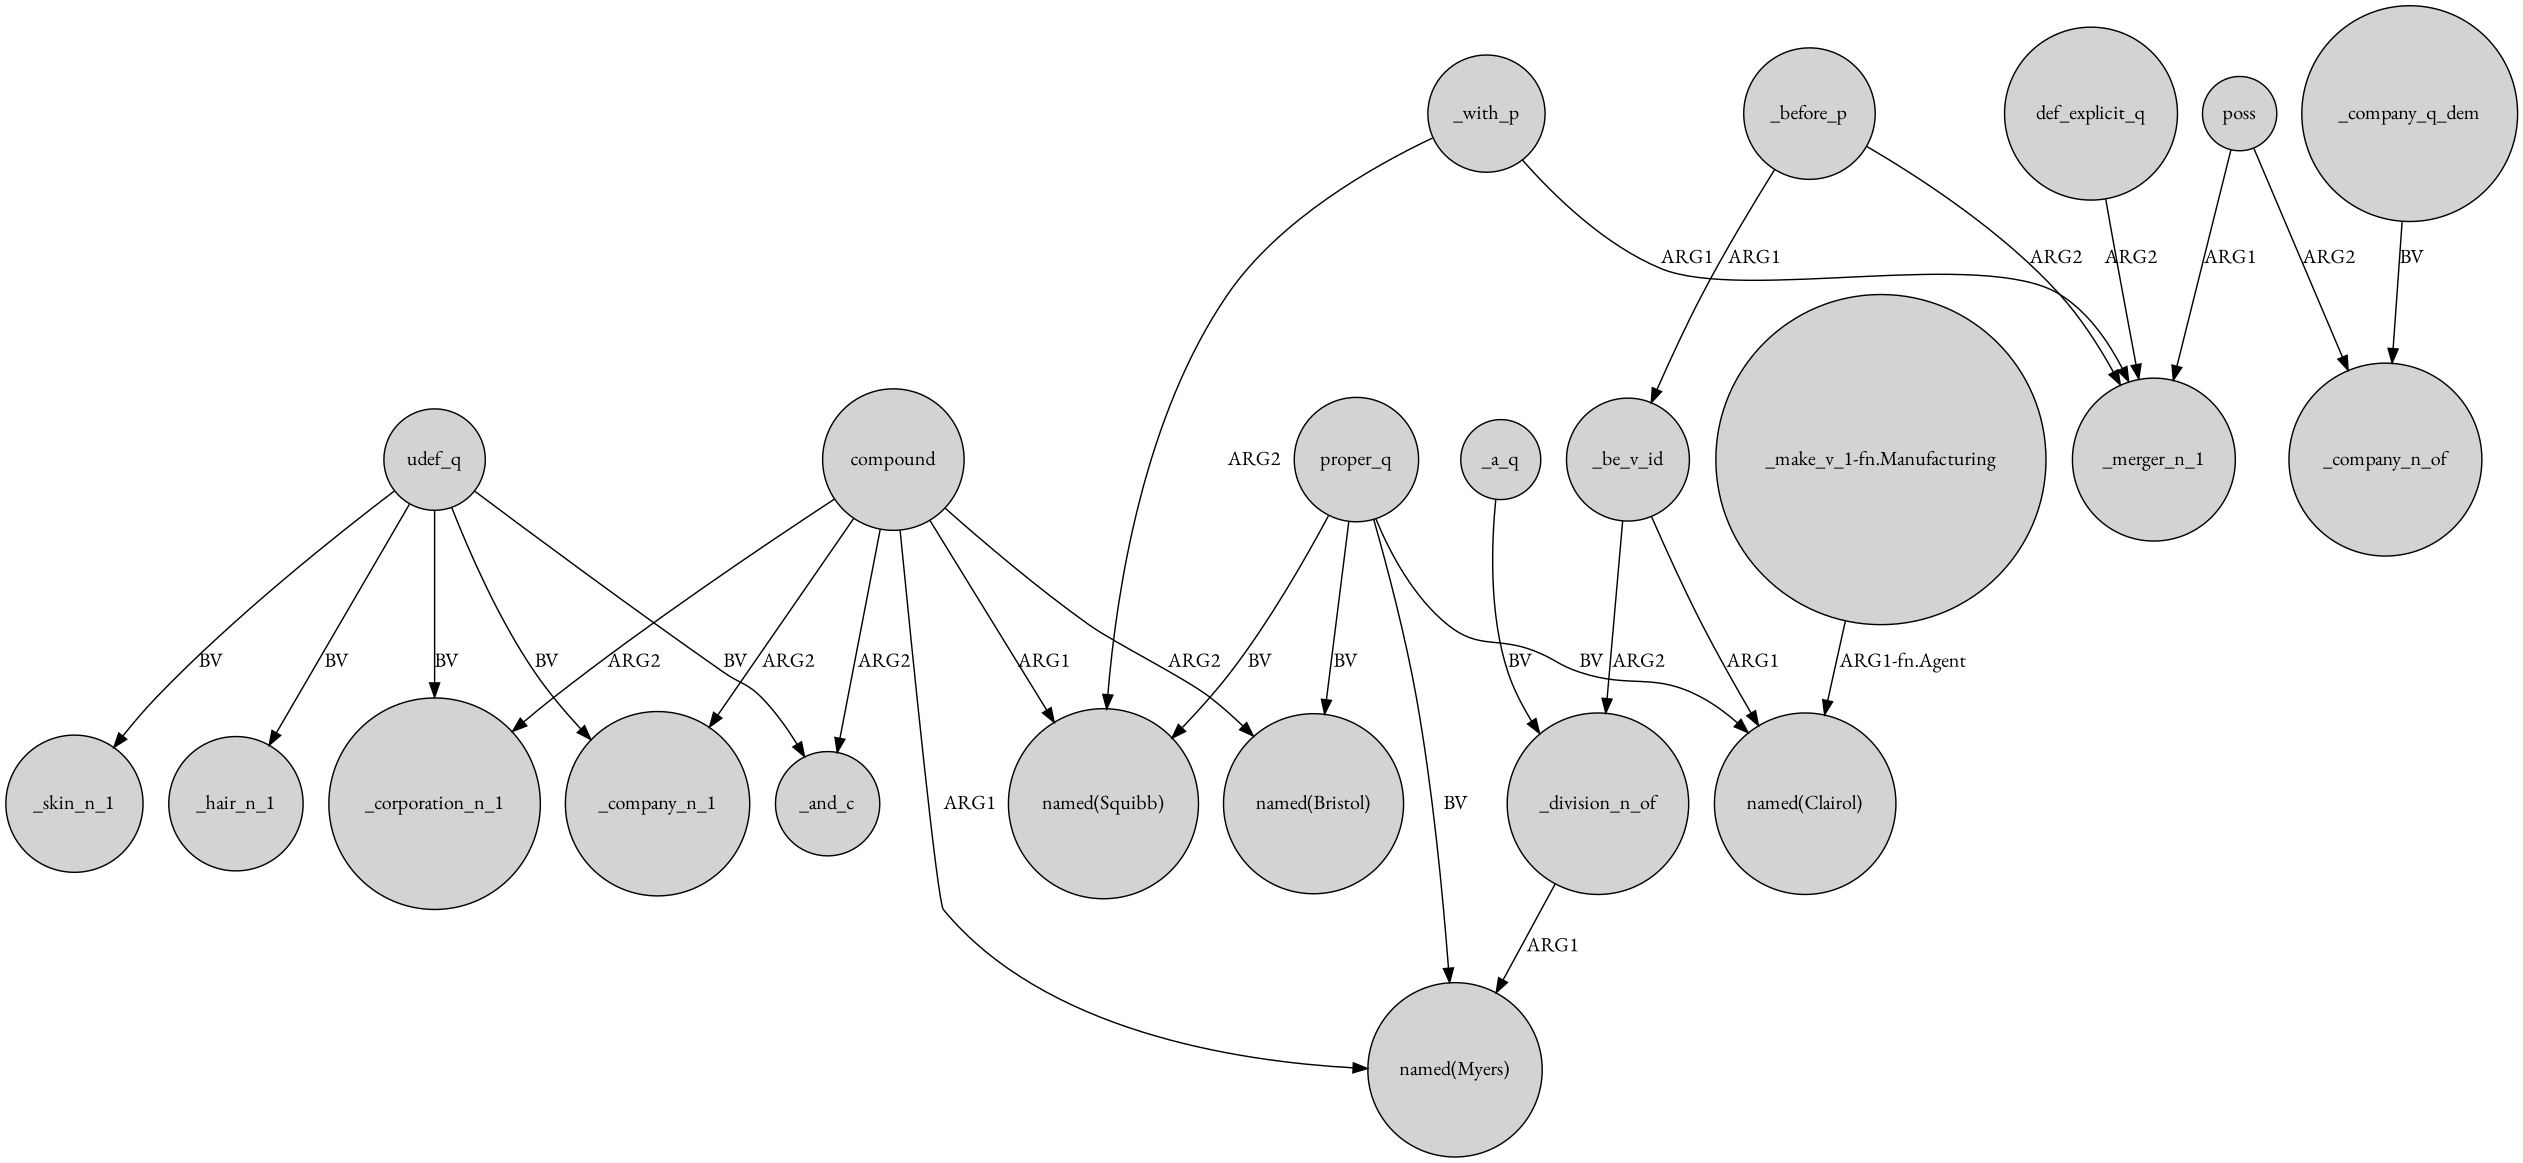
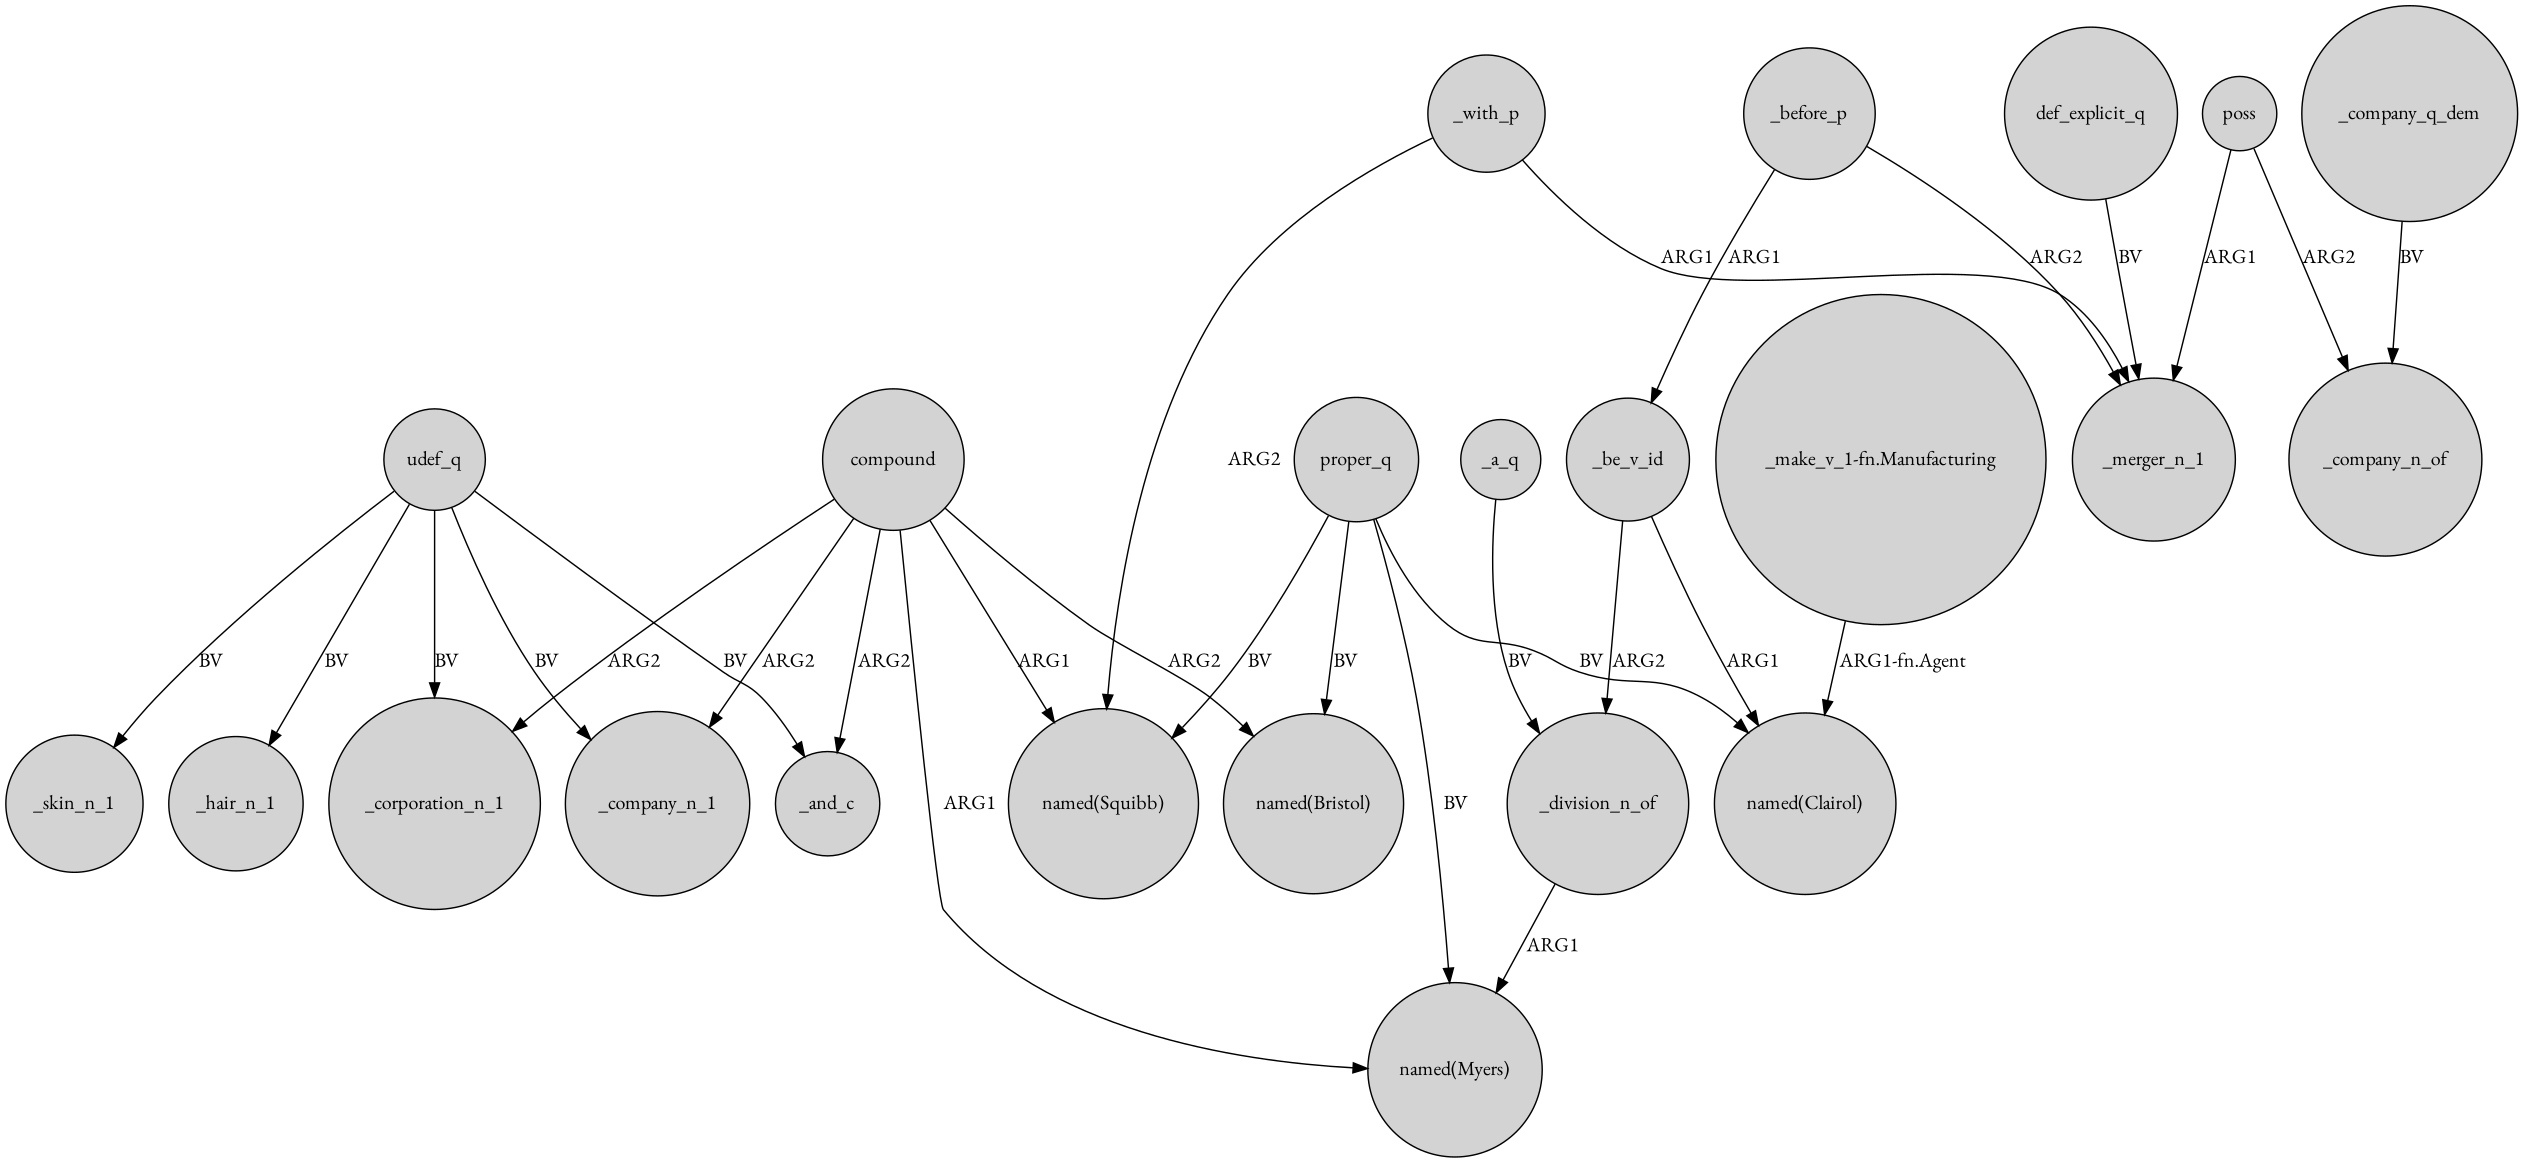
edge "def_explicit_q" -> "_merger_n_1": label "ARG2" -> "BV"
